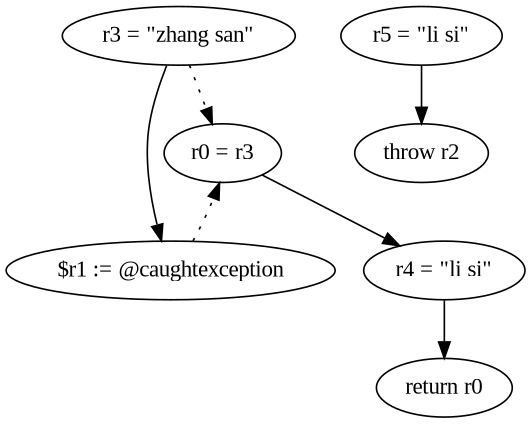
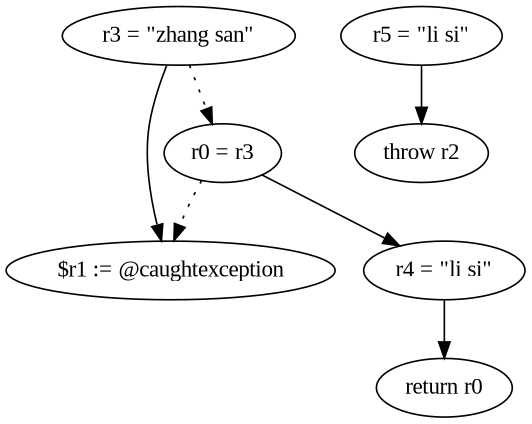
edge "$r1 := @caughtexception" -> "r0 = r3": reversed
